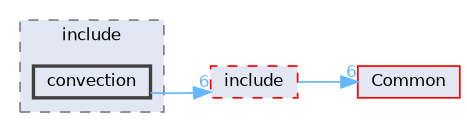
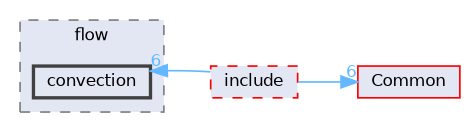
cluster "include": label "include" -> "flow"
edge "convection" -> "include": reversed
